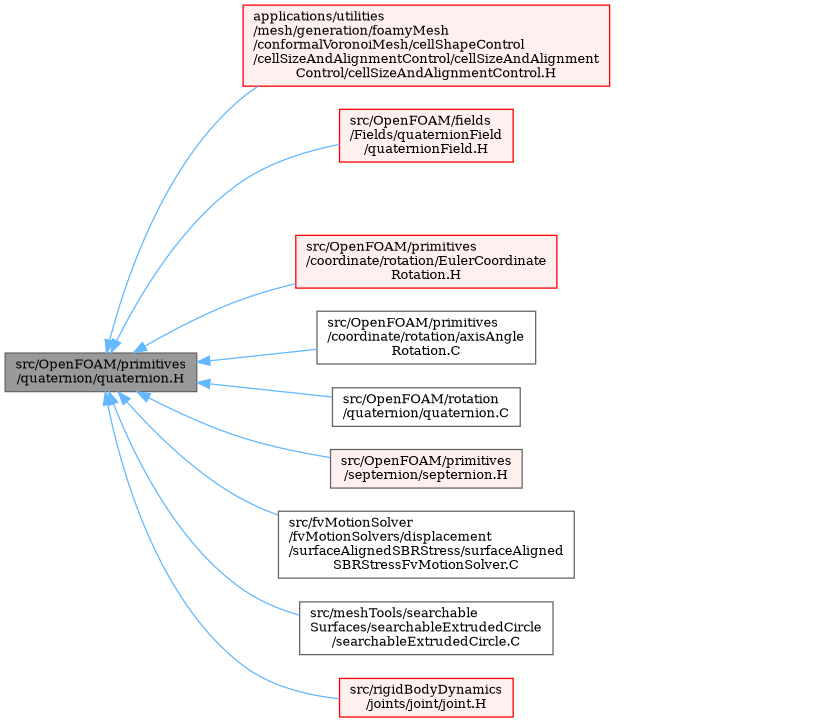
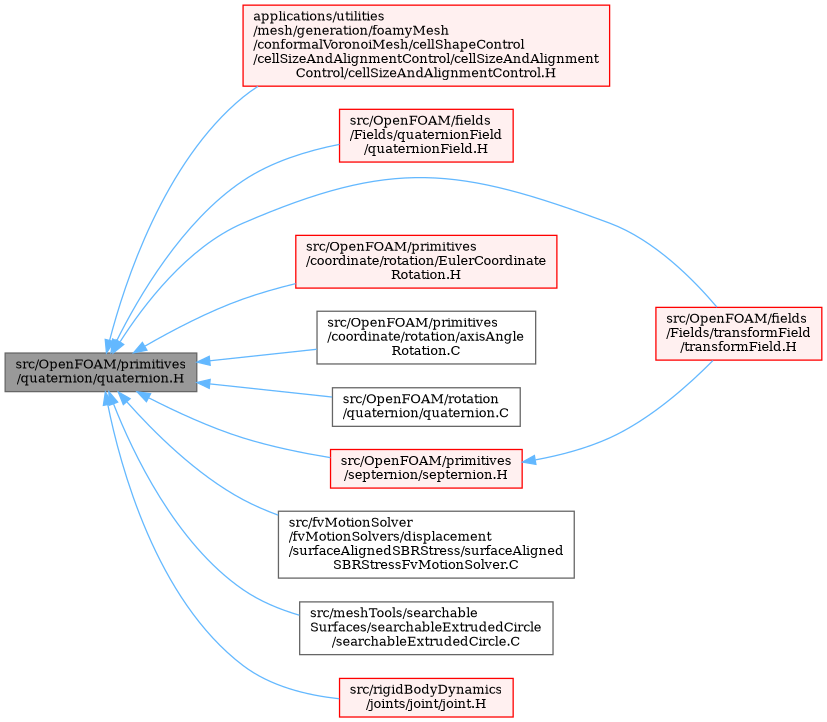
node "src/OpenFOAM/fields /Fields/transformField /transformField.H": added
node "src/OpenFOAM/primitives /septernion/septernion.H": color grey40 -> red
